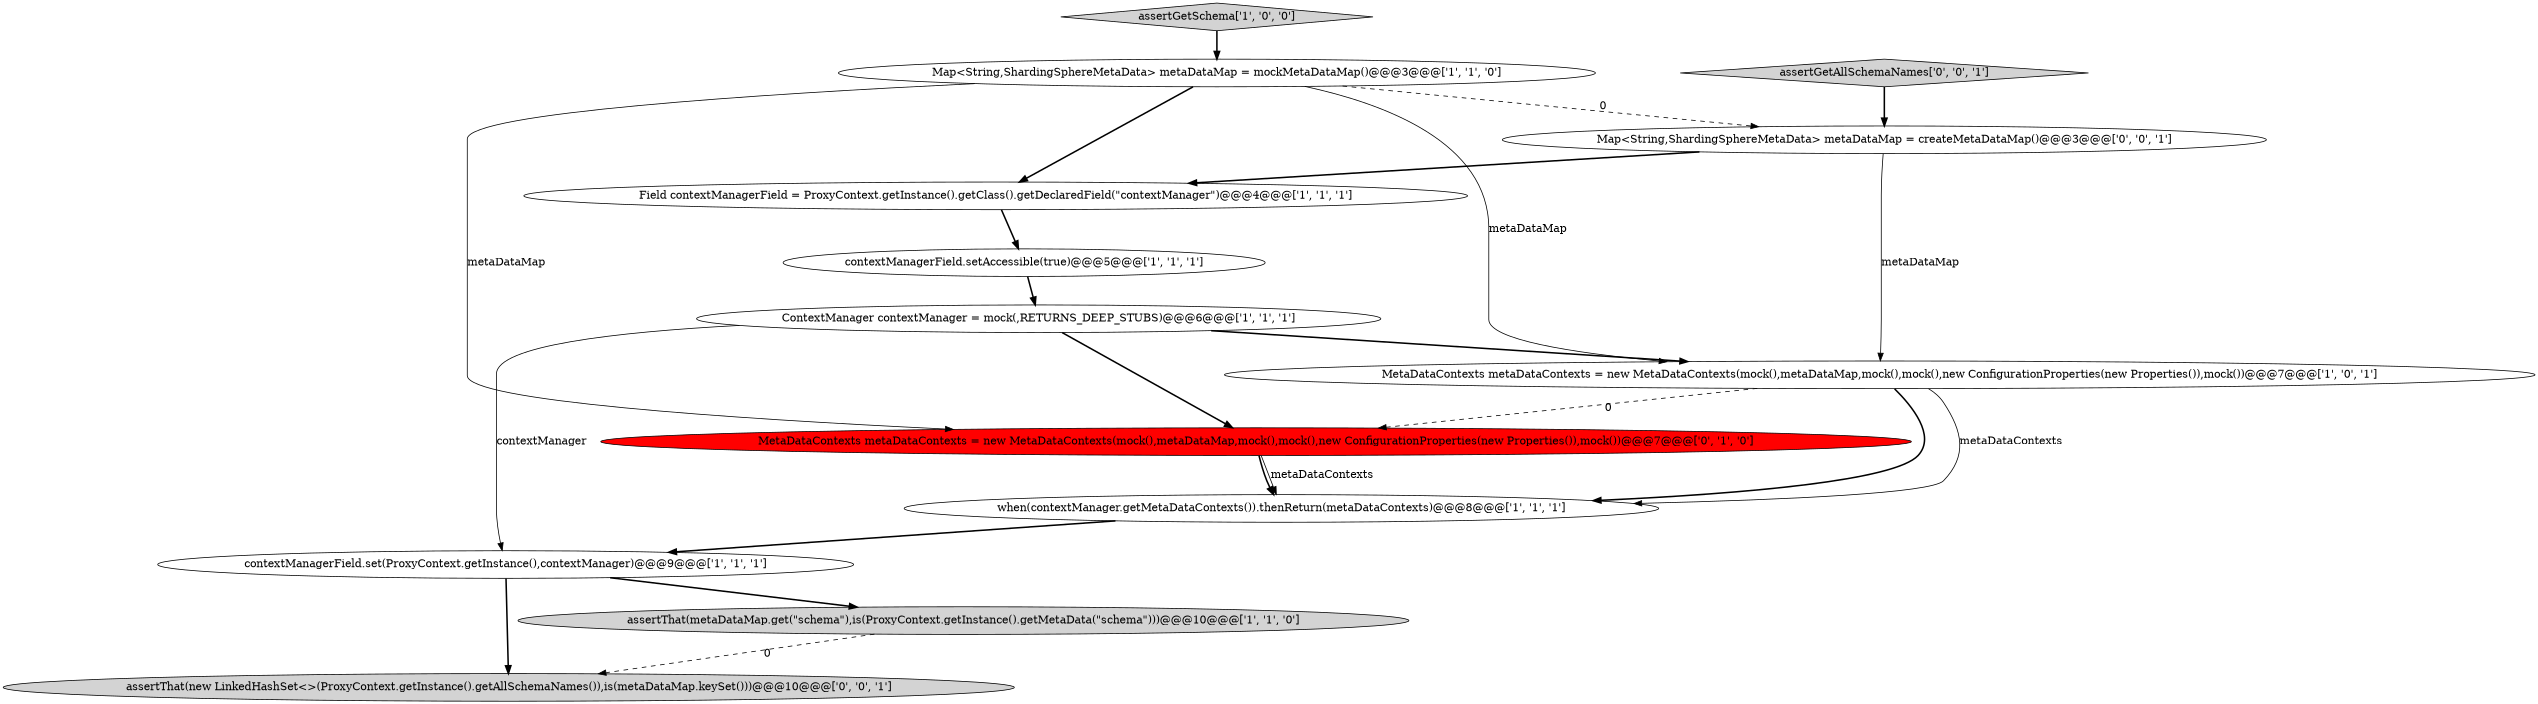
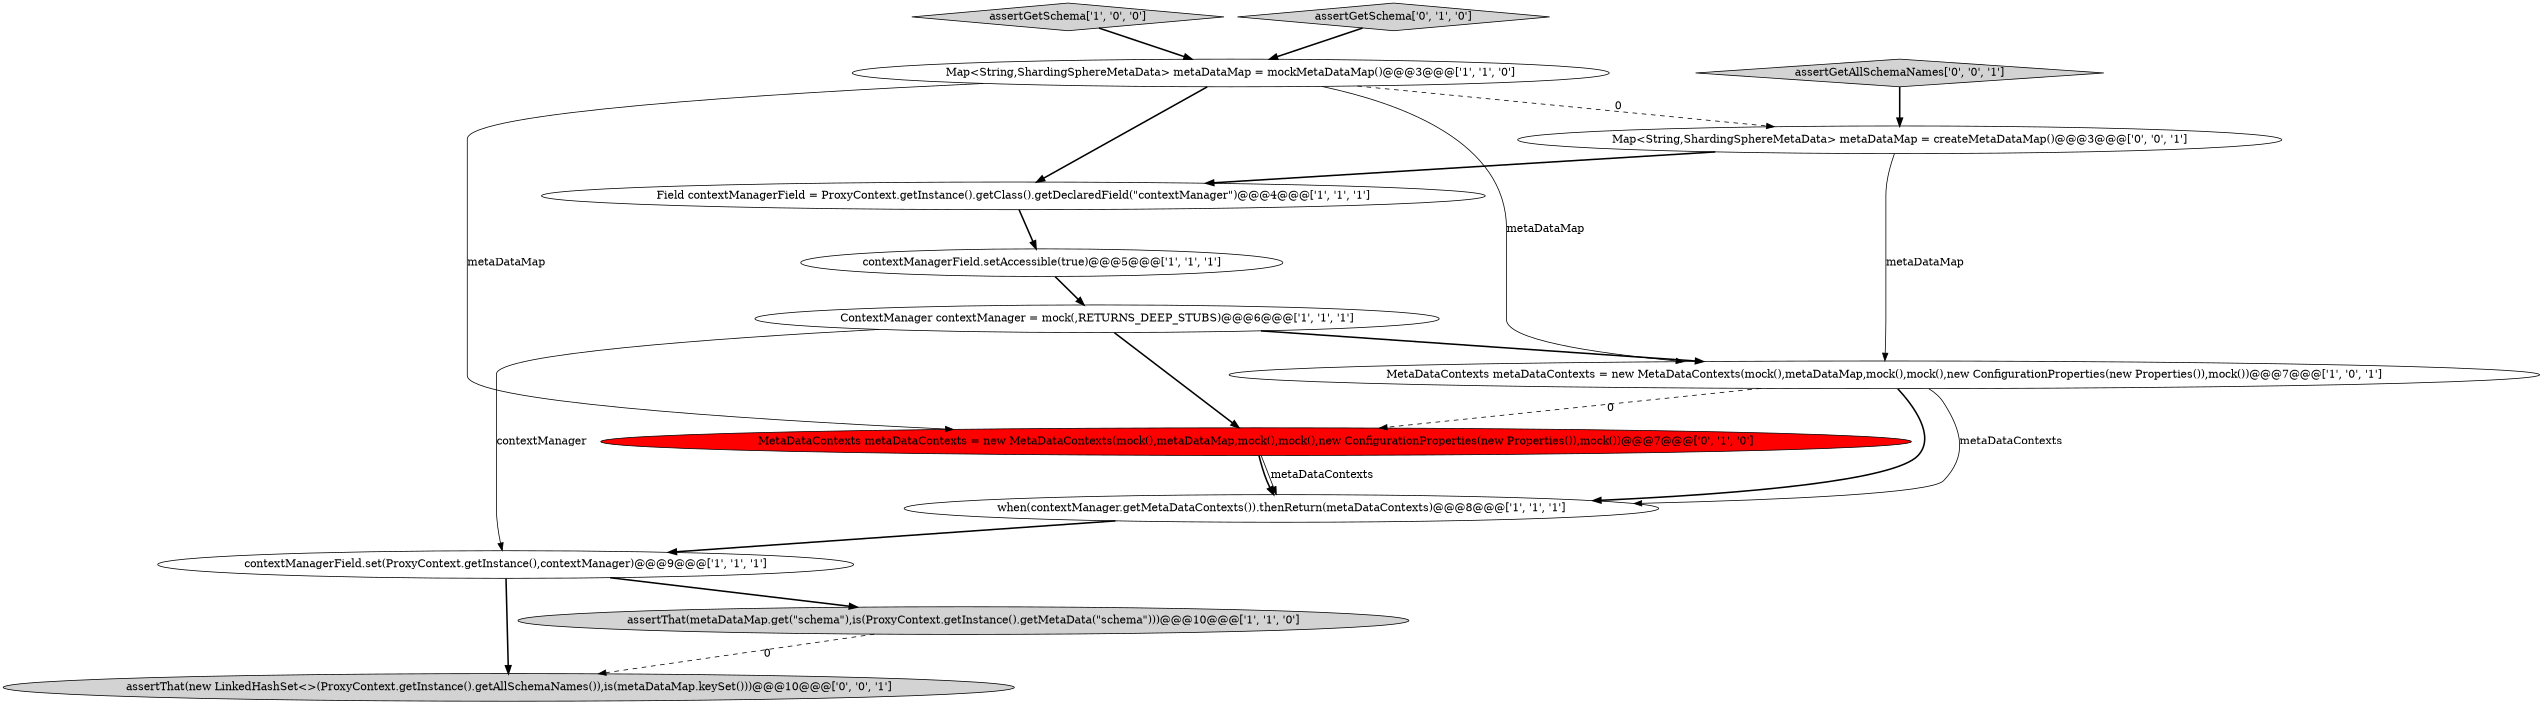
node "assertGetSchema['0', '1', '0']": added
